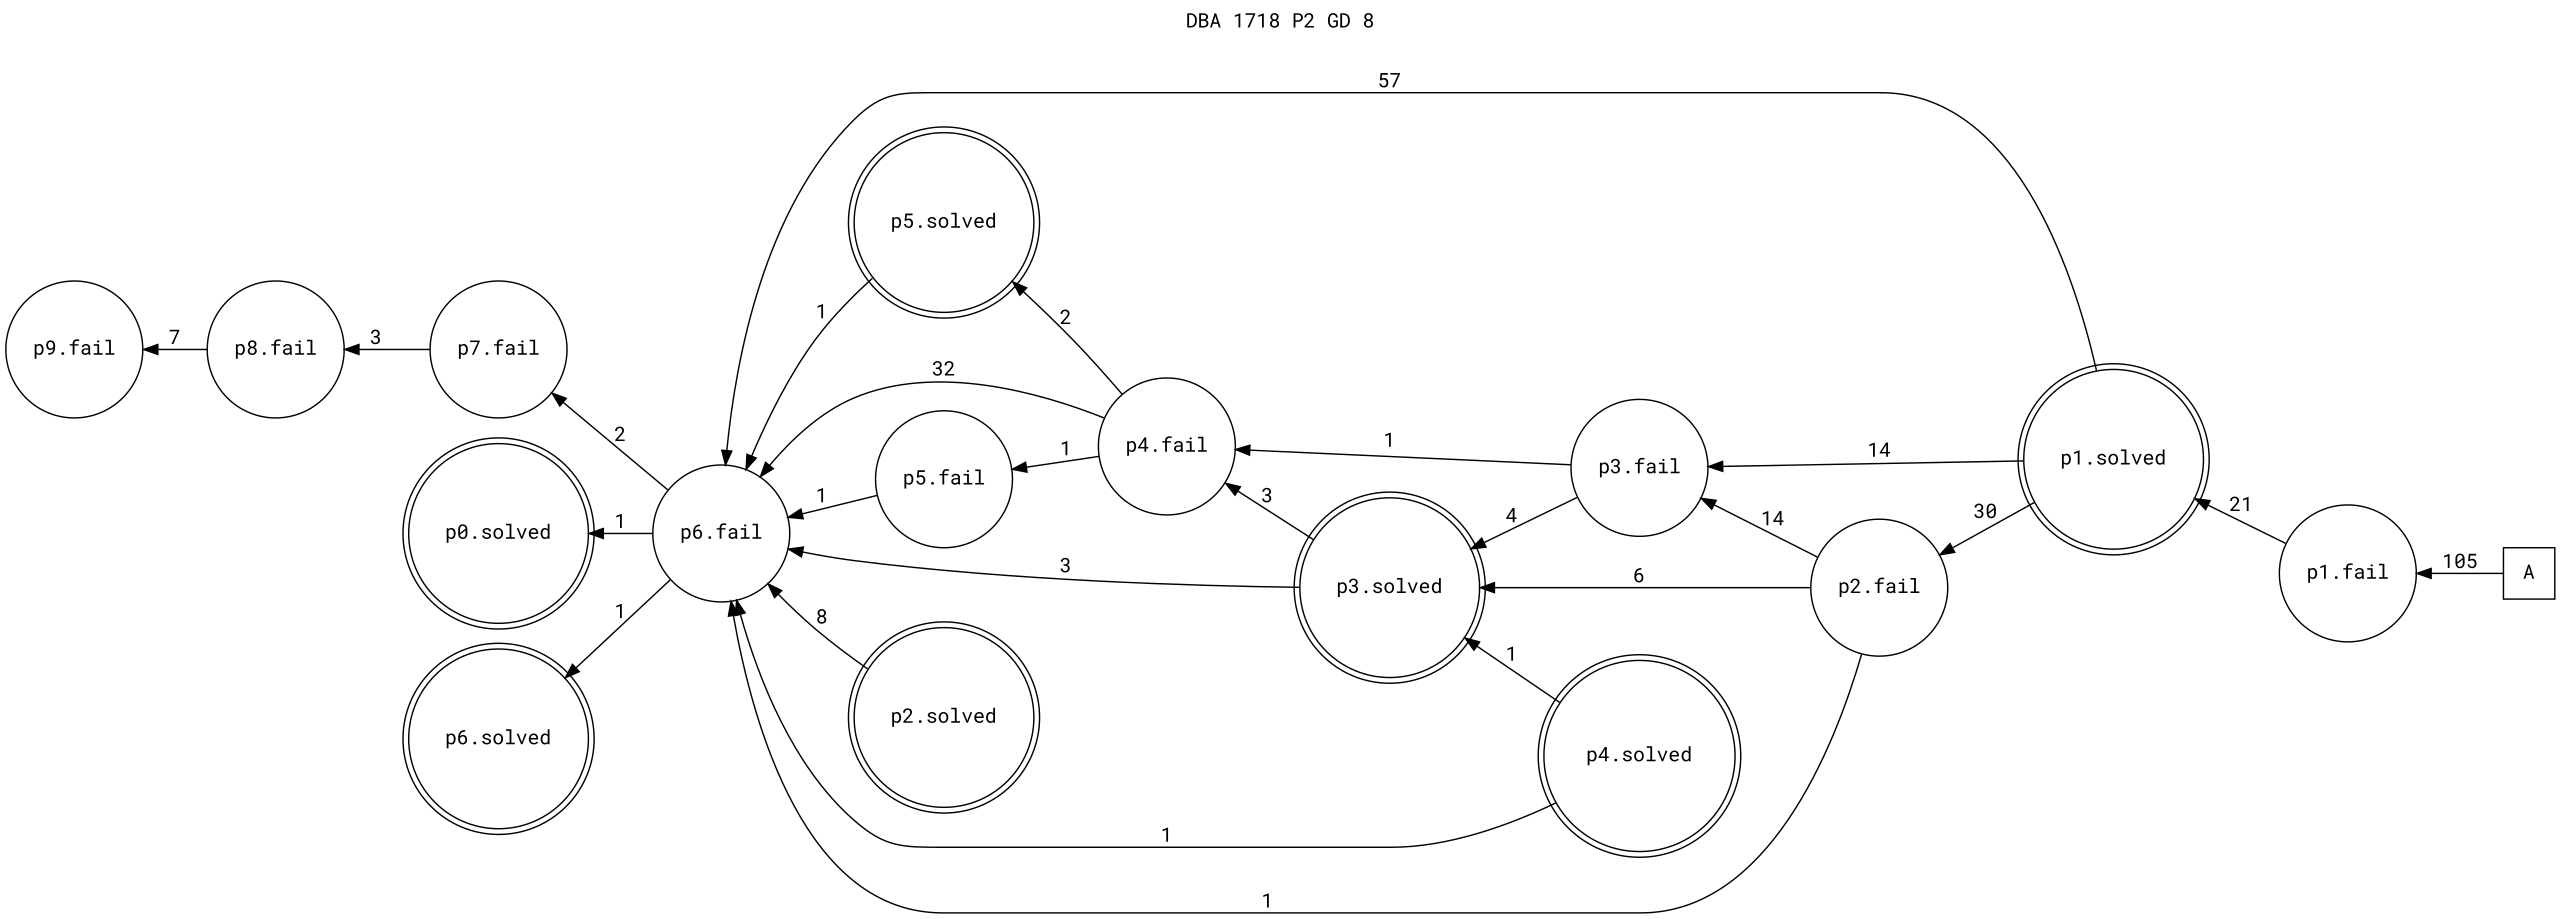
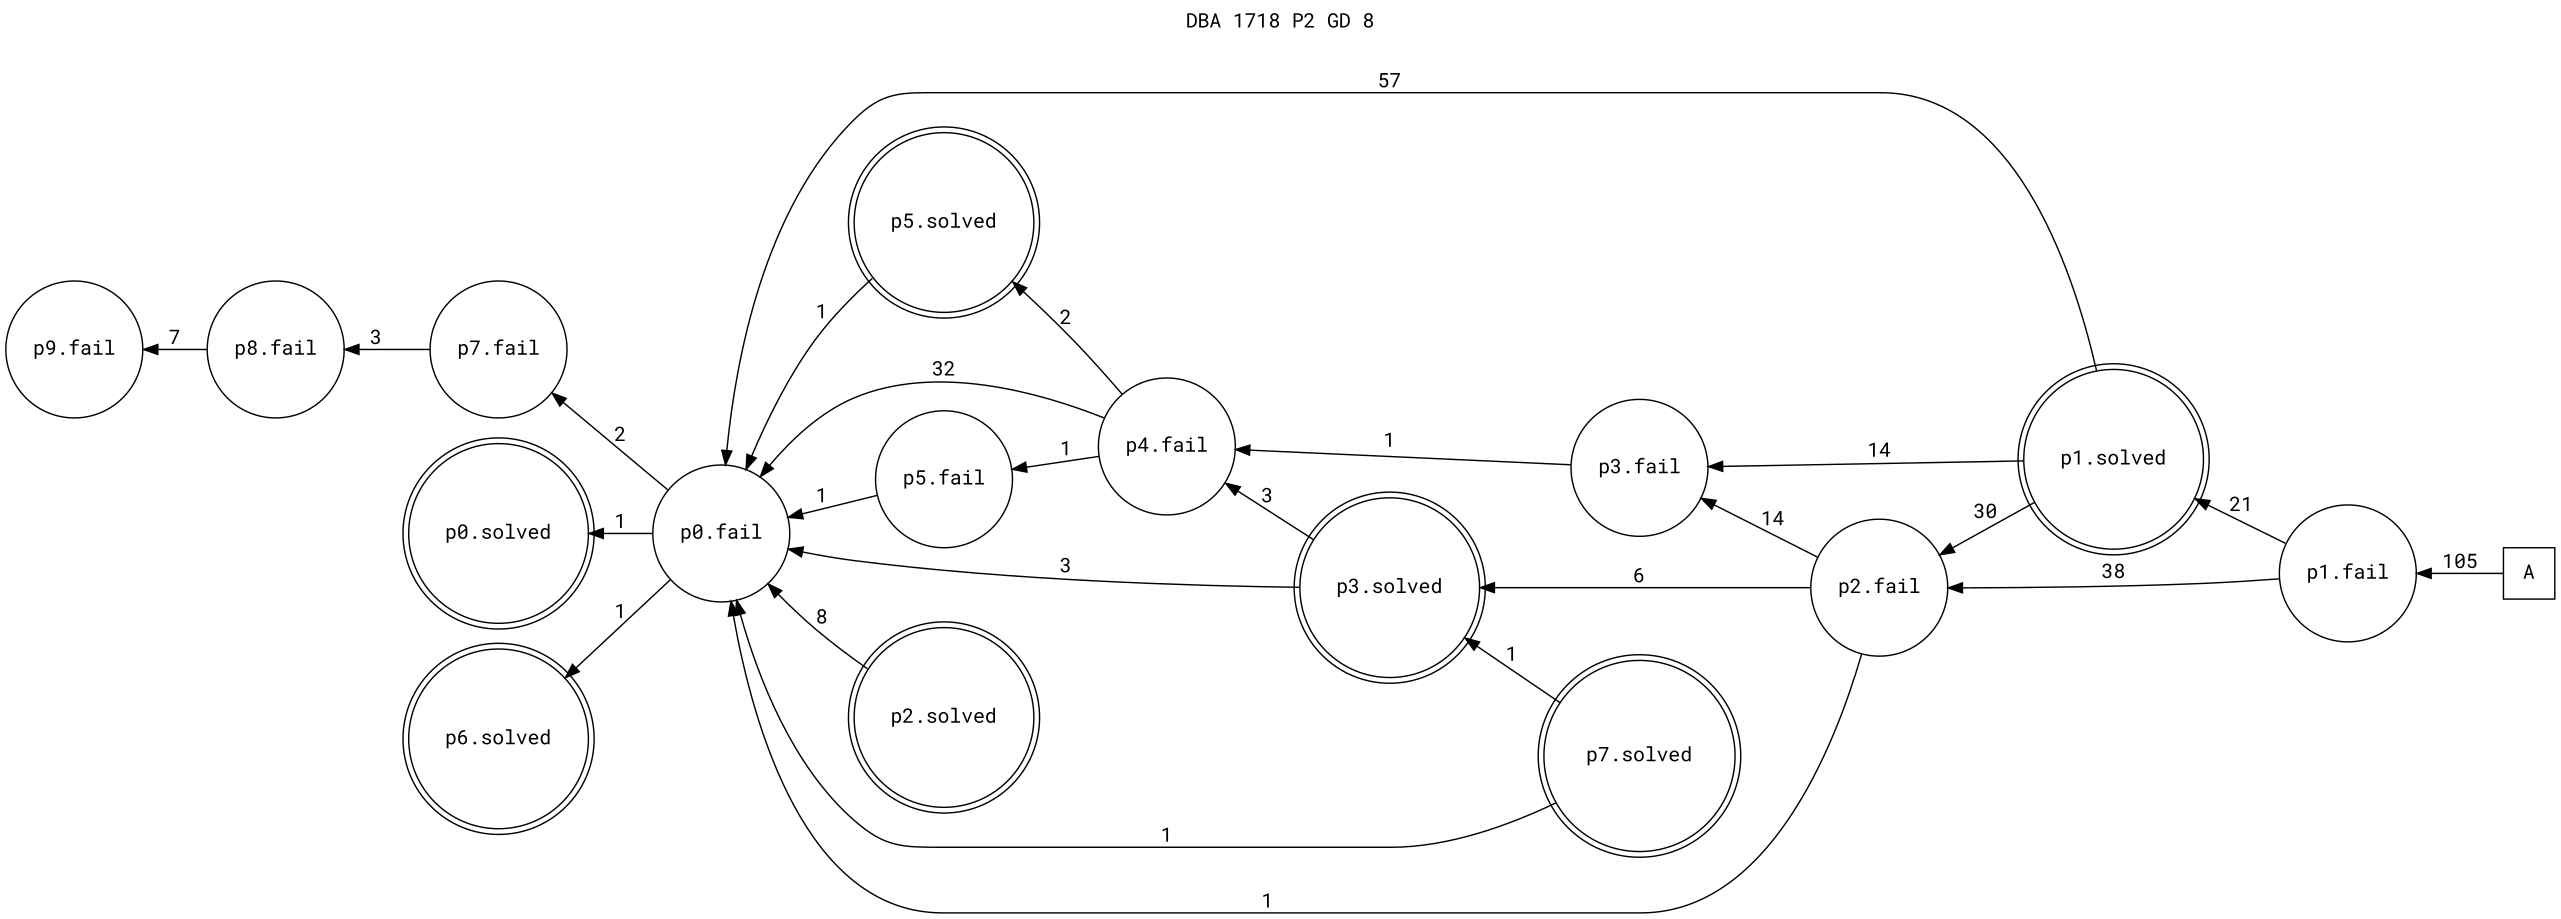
edge "p3.fail" -> "p3.solved": removed, label "4"
node "p6.fail": label "p6.fail" -> "p0.fail"
edge "p1.fail" -> "p2.fail": added, label "38"
node "p4.solved": label "p4.solved" -> "p7.solved"
